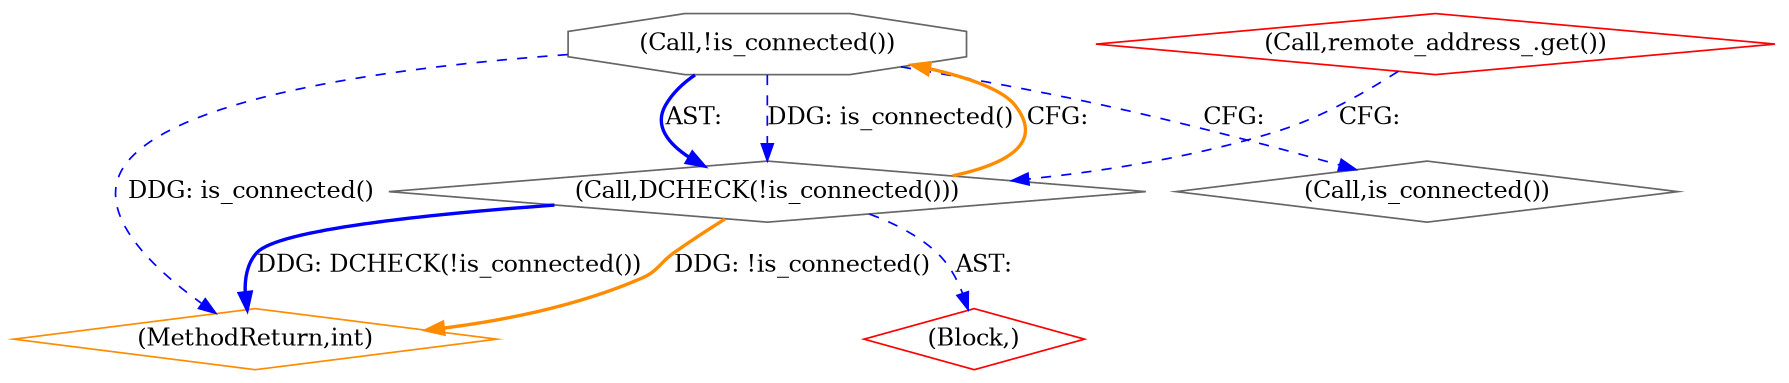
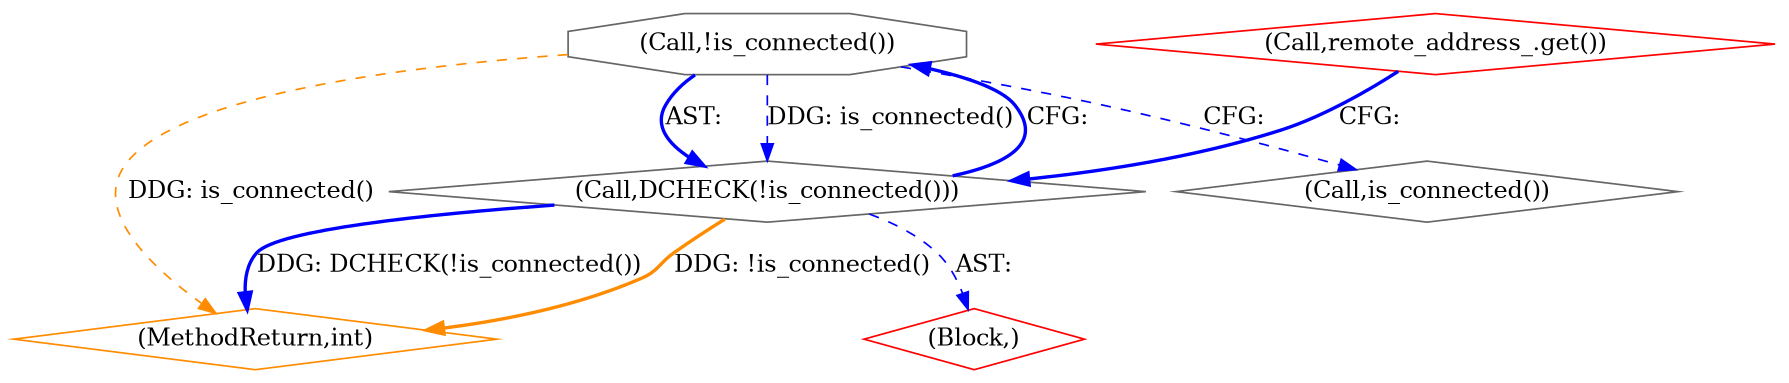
edge "(Call,!is_connected())" -> "(MethodReturn,int)": color blue -> darkorange
edge "(Call,DCHECK(!is_connected()))" -> "(Call,!is_connected())": color darkorange -> blue
edge "(Call,remote_address_.get())" -> "(Call,DCHECK(!is_connected()))": style dashed -> bold
